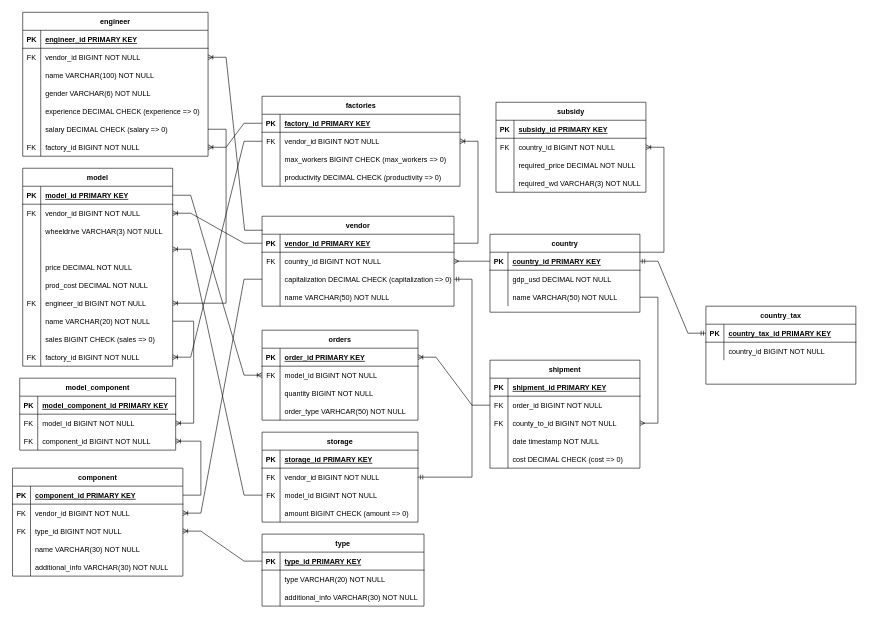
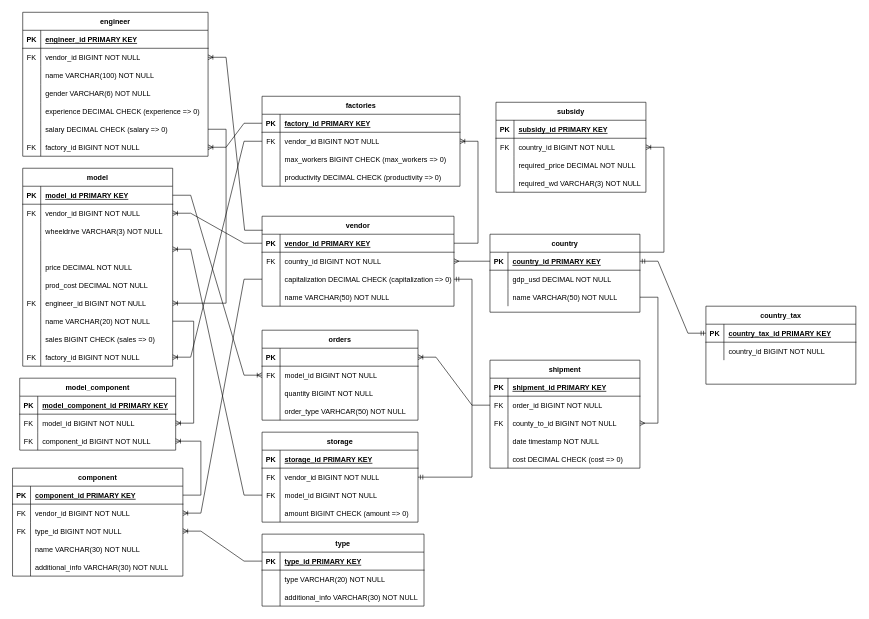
node "order_id PRIMARY KEY": removed
